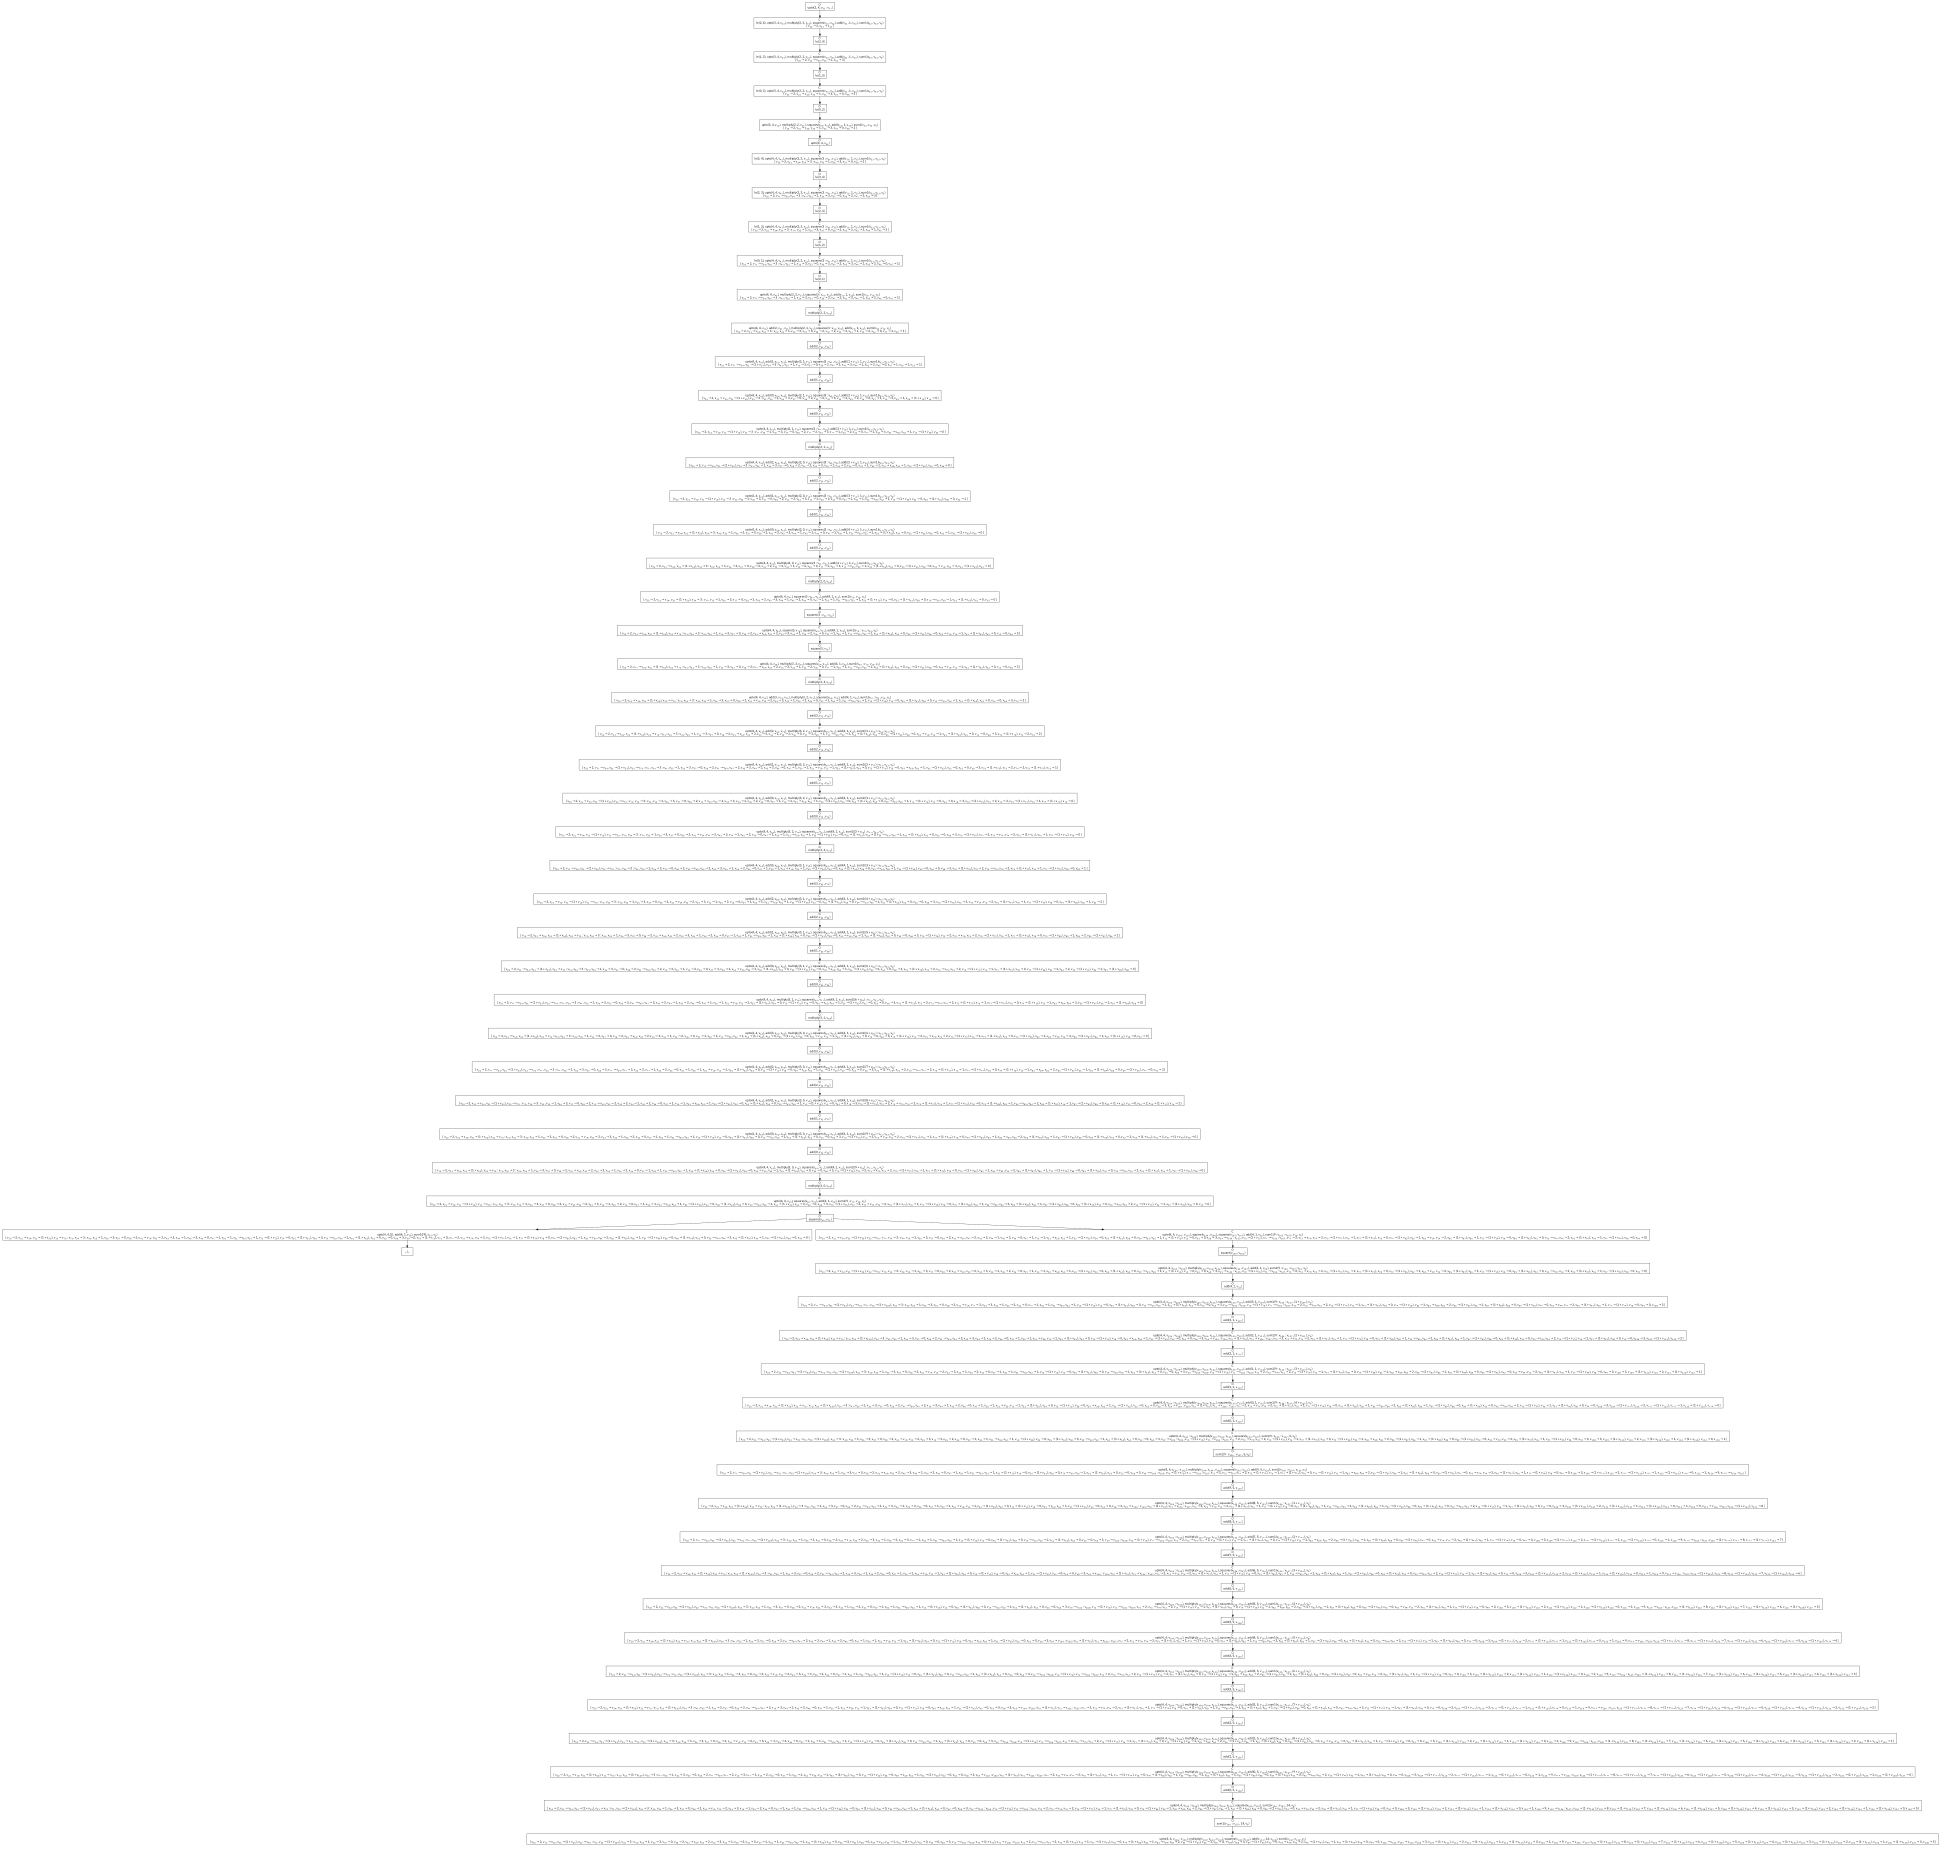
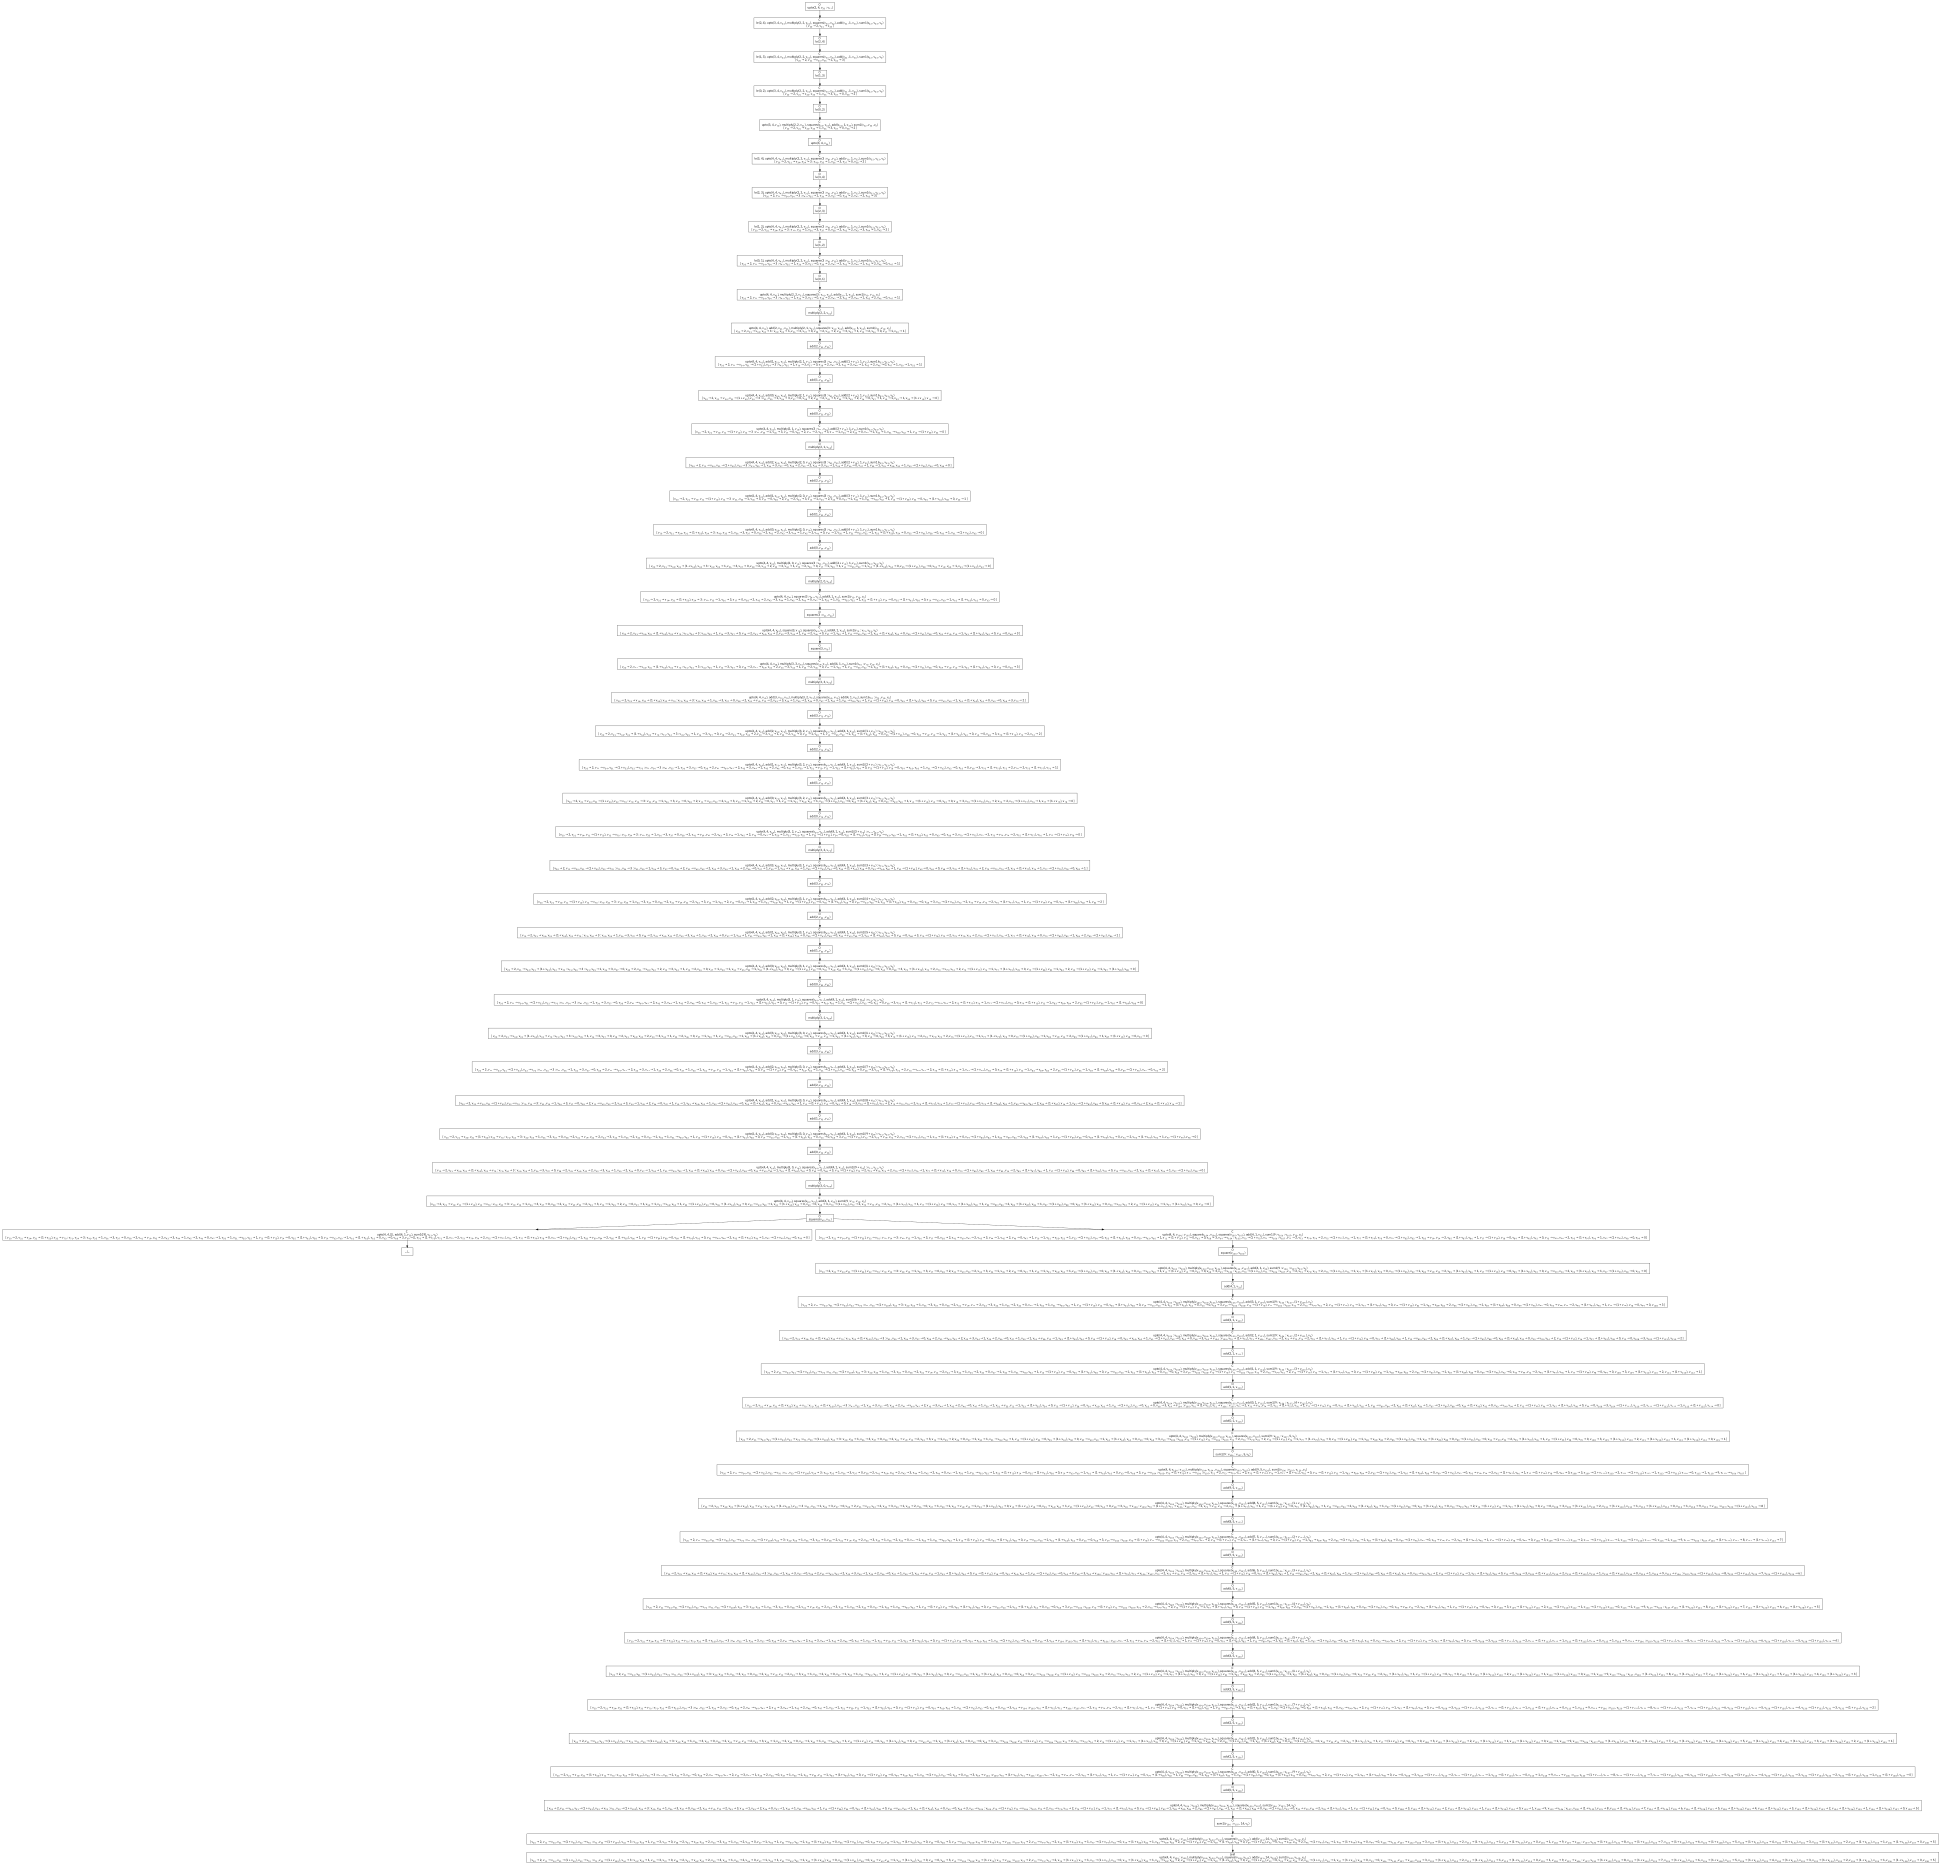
node "Leaf": added
